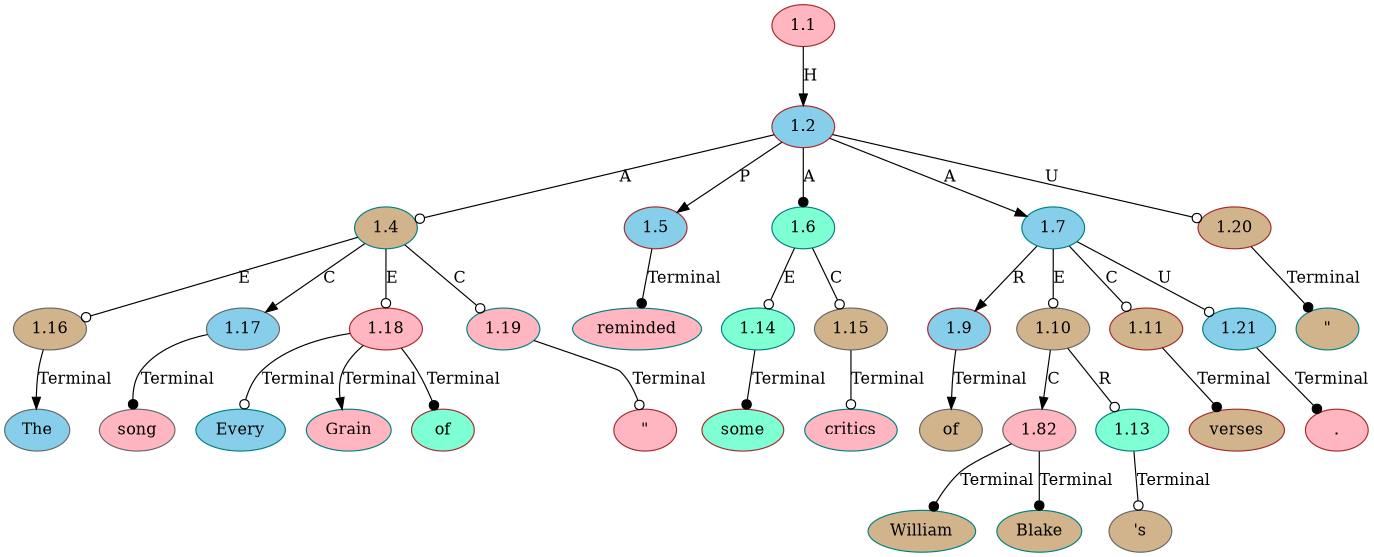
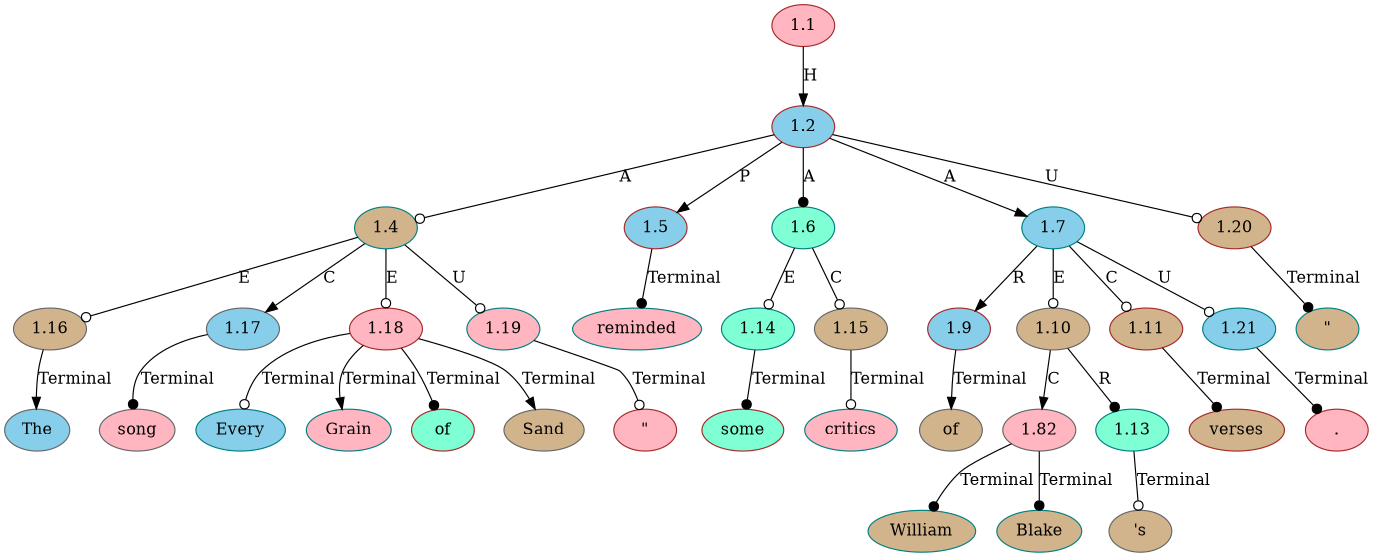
edge "1.4" -> "1.19": label "C" -> "U"
edge "1.10" -> "1.13": arrowhead odot -> dot
node "Sand": added
